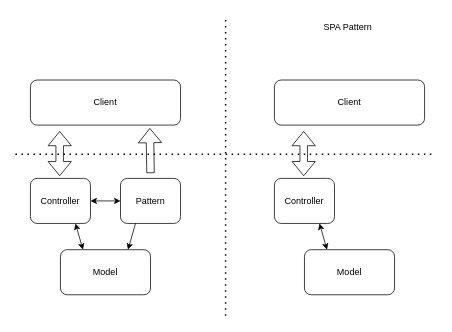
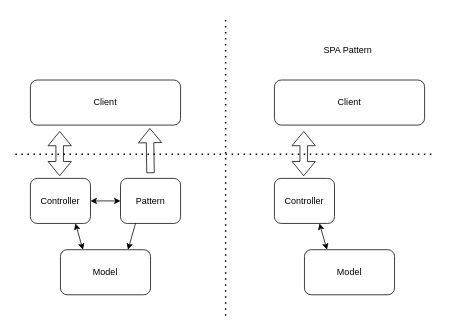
node "SPA Pattern": moved (348, 27) -> (348, 50)
